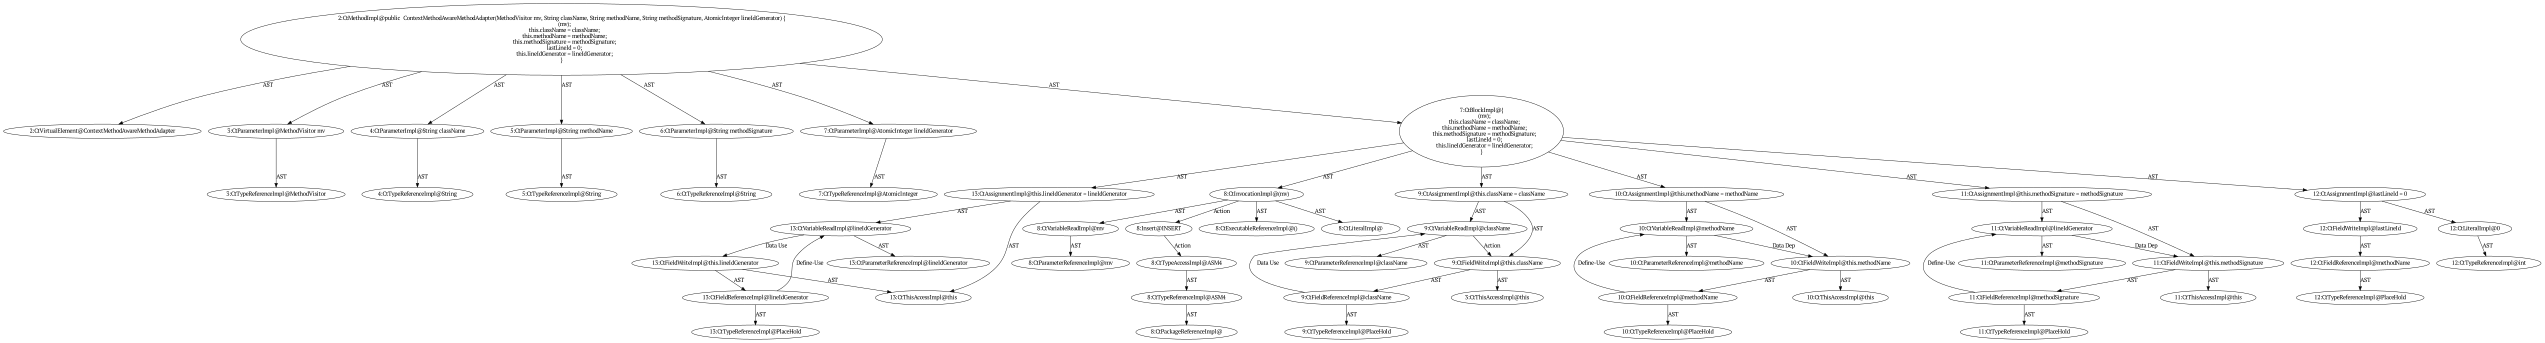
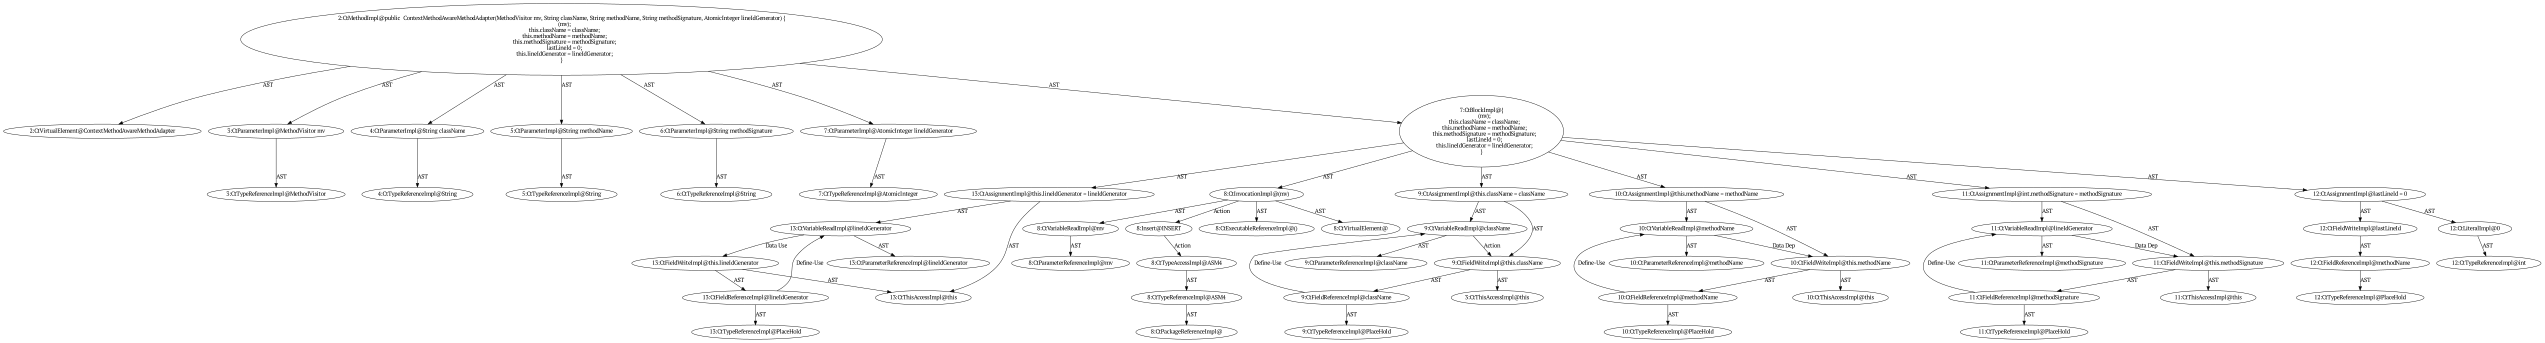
node "11:CtAssignmentImpl@this.methodSignature = methodSignature": label "11:CtAssignmentImpl@this.methodSignature = methodSignature" -> "11:CtAssignmentImpl@int.methodSignature = methodSignature"
node "8:CtLiteralImpl@": label "8:CtLiteralImpl@" -> "8:CtVirtualElement@"
edge "9:CtFieldReferenceImpl@className" -> "9:CtVariableReadImpl@className": label "Data Use" -> "Define-Use"
